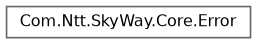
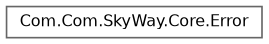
node "Com.Ntt.SkyWay.Core.Error": label "Com.Ntt.SkyWay.Core.Error" -> "Com.Com.SkyWay.Core.Error"
